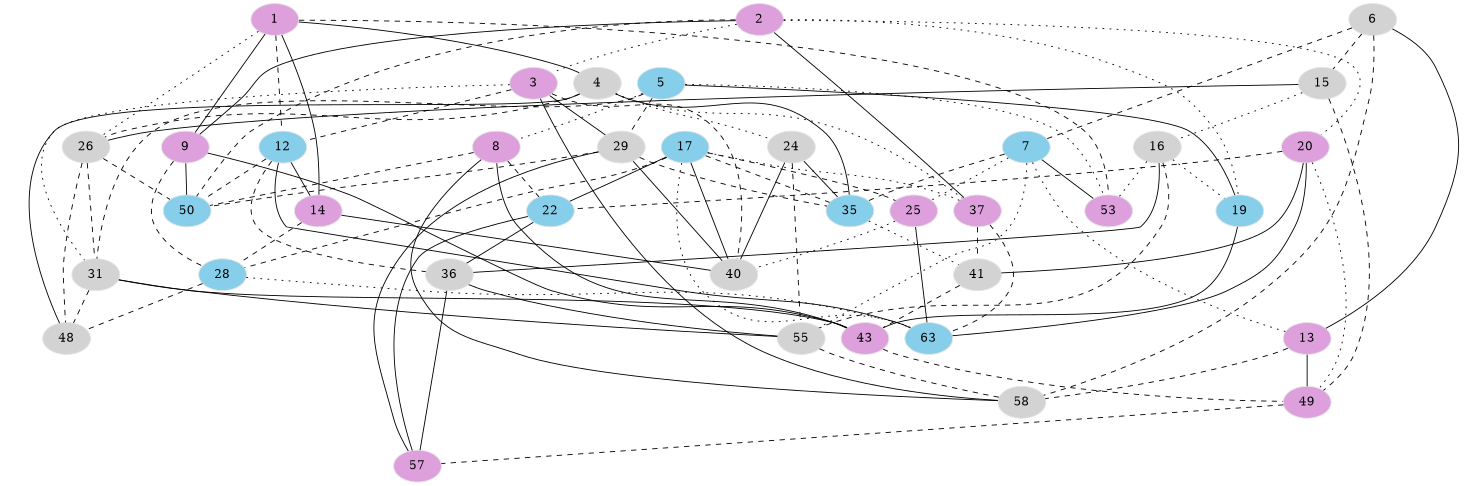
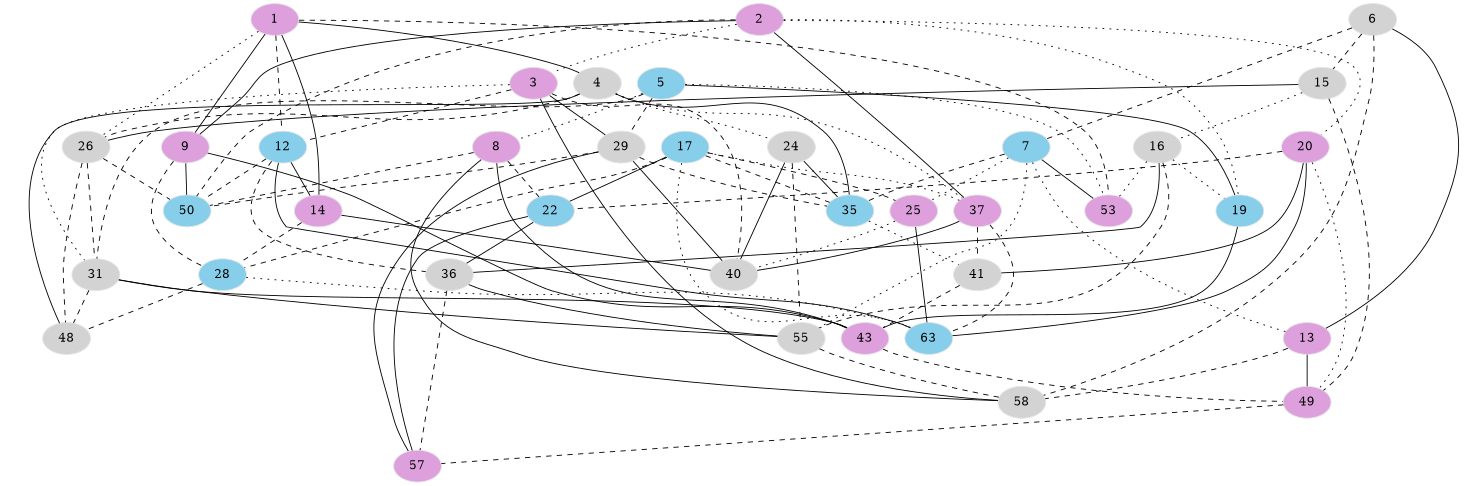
edge "17" -- "40": now "37" -- "40"
edge "36" -- "57": style solid -> dashed
